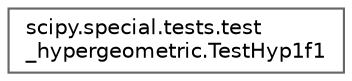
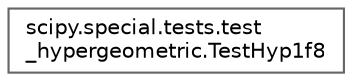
node "scipy.special.tests.test _hypergeometric.TestHyp1f1": label "scipy.special.tests.test _hypergeometric.TestHyp1f1" -> "scipy.special.tests.test _hypergeometric.TestHyp1f8"
